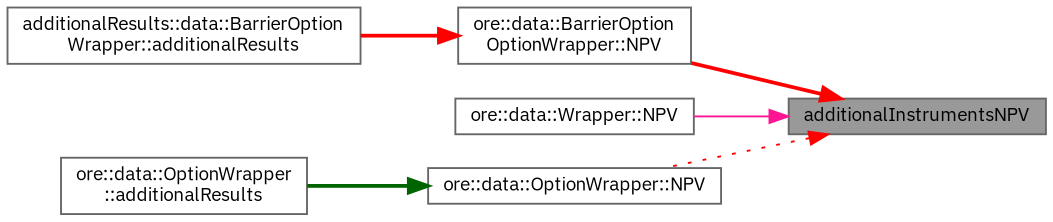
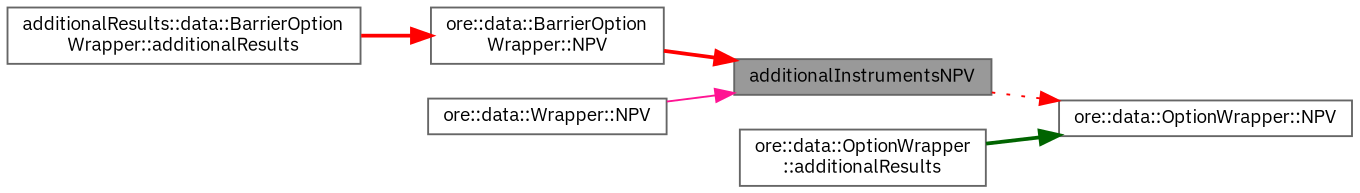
node "ore::data::BarrierOption OptionWrapper::NPV": label "ore::data::BarrierOption OptionWrapper::NPV" -> "ore::data::BarrierOption Wrapper::NPV"
edge "ore::data::OptionWrapper::NPV" -> "additionalInstrumentsNPV": reversed
